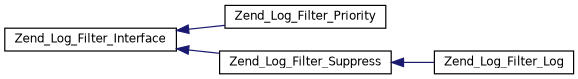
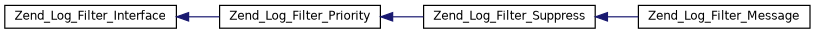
edge "Zend_Log_Filter_Suppress" -> "Zend_Log_Filter_Interface": now "Zend_Log_Filter_Suppress" -> "Zend_Log_Filter_Priority"
node "Zend_Log_Filter_Log": label "Zend_Log_Filter_Log" -> "Zend_Log_Filter_Message"
